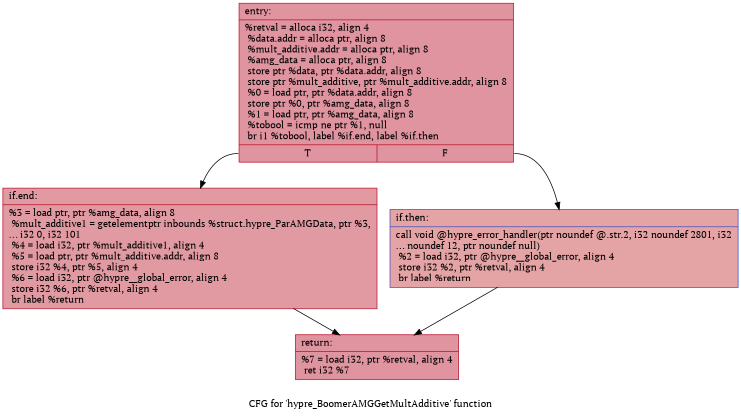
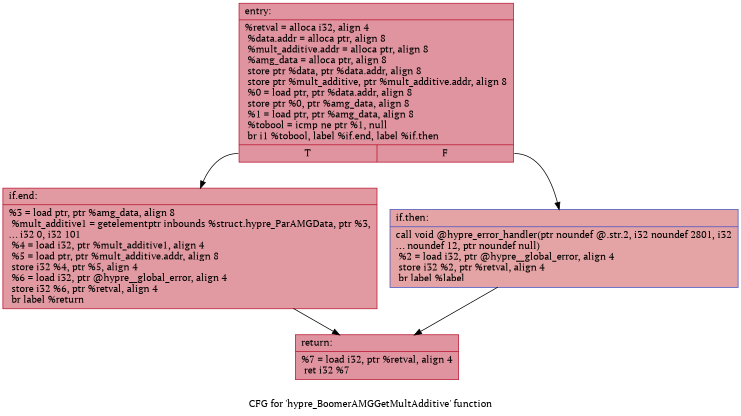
node "if.then:": text "br label %return" -> "br label %label"
